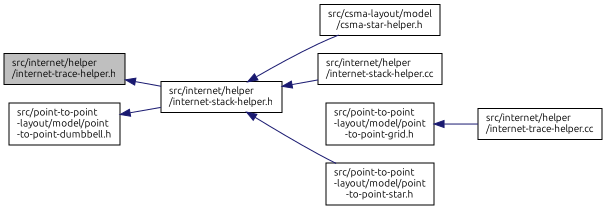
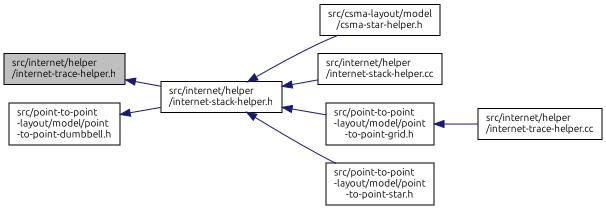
edge "src/point-to-point -layout/model/point -to-point-grid.h" -> "src/internet/helper /internet-stack-helper.h": added
